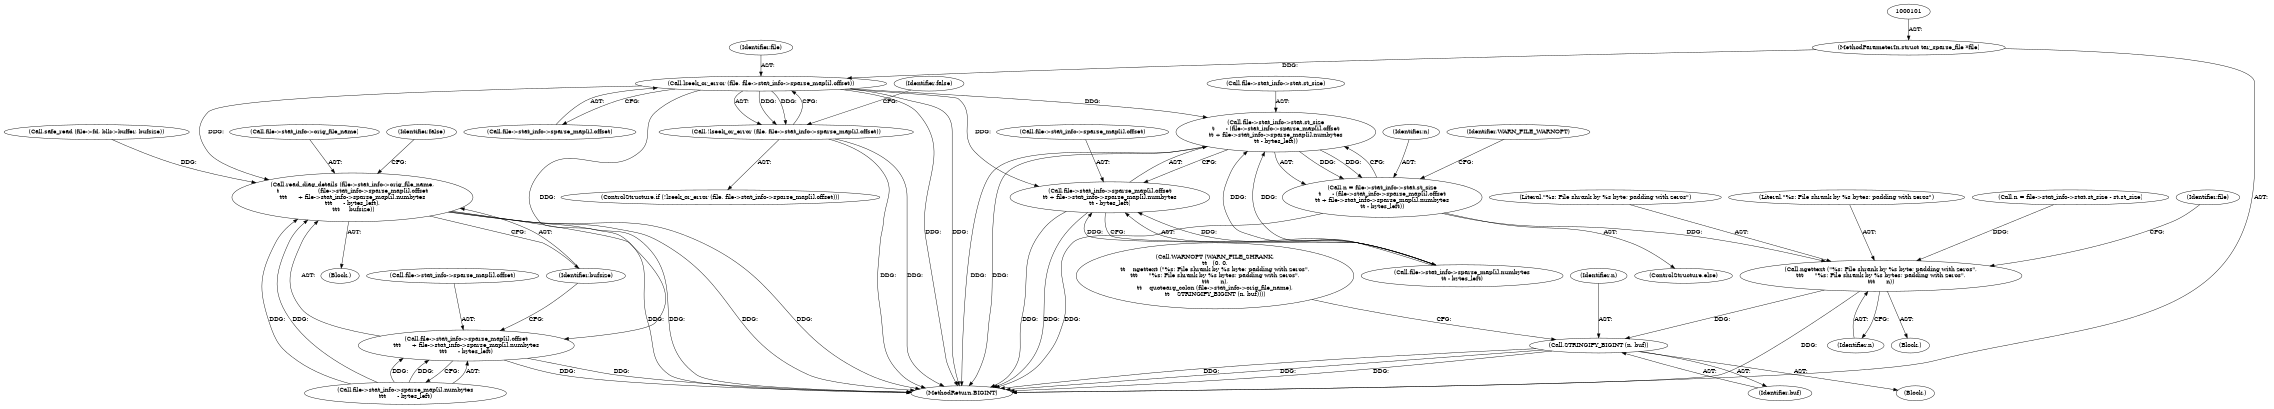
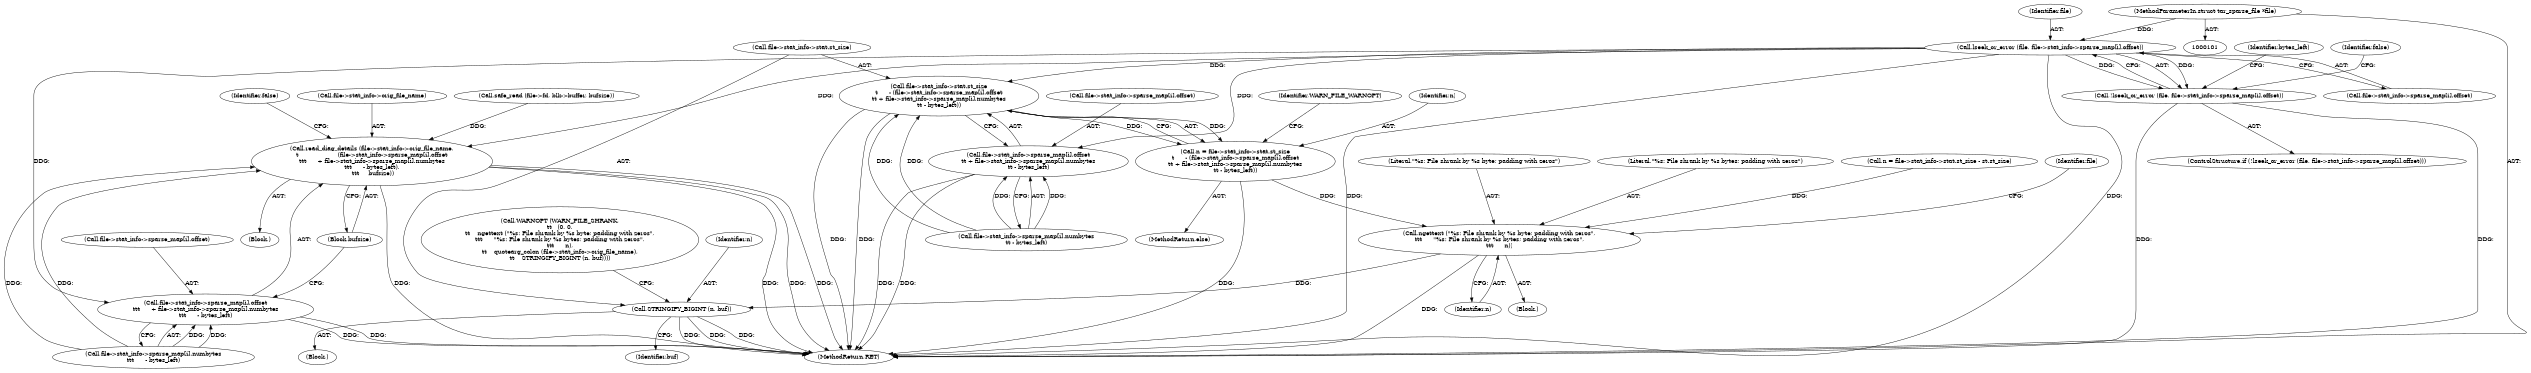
edge "1000101" -> "(MethodParameterIn,struct tar_sparse_file *file)": reversed
node "(Identifier,bytes_left)": added
node "(Identifier,bufsize)": label "(Identifier,bufsize)" -> "(Block,bufsize)"
node "(ControlStructure,else)": label "(ControlStructure,else)" -> "(MethodReturn,else)"
edge "(Identifier,buf)" -> "(Call,STRINGIFY_BIGINT (n, buf))": now "(Call,file->stat_info->stat.st_size)" -> "(Call,STRINGIFY_BIGINT (n, buf))"
edge "(Call,STRINGIFY_BIGINT (n, buf))" -> "(Identifier,buf)": label "AST: " -> "CFG: "
node "(MethodReturn,BIGINT)": label "(MethodReturn,BIGINT)" -> "(MethodReturn,RET)"
